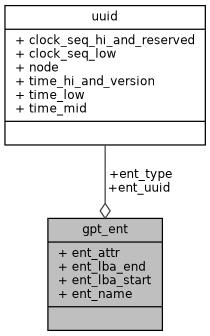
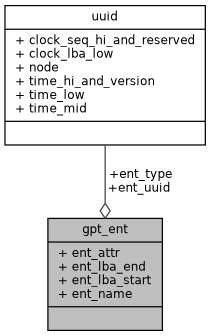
node "uuid": text "+ clock_seq_low" -> "+ clock_lba_low"
